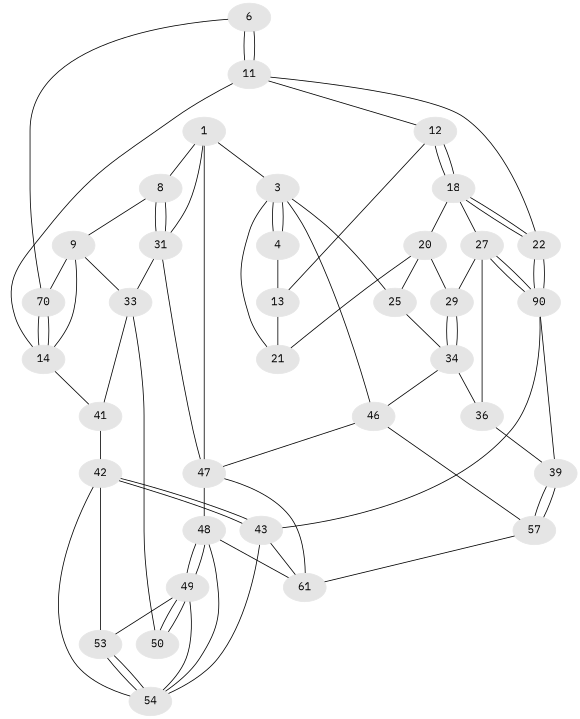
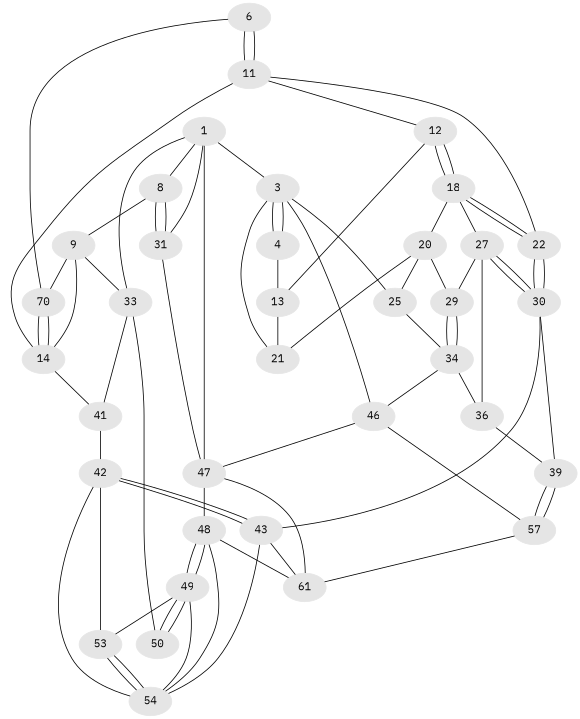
edge "31" -- "33": now "1" -- "33"
node "90": label "90" -> "30"
